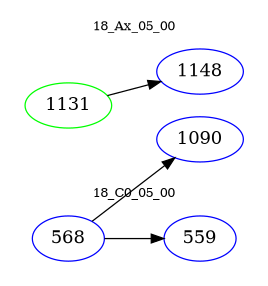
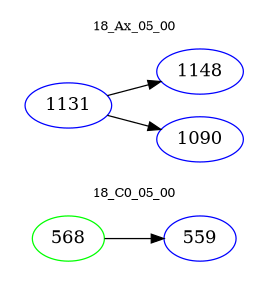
node "1131": color green -> blue
edge "568" -> "1090": now "1131" -> "1090"
node "568": color blue -> green
